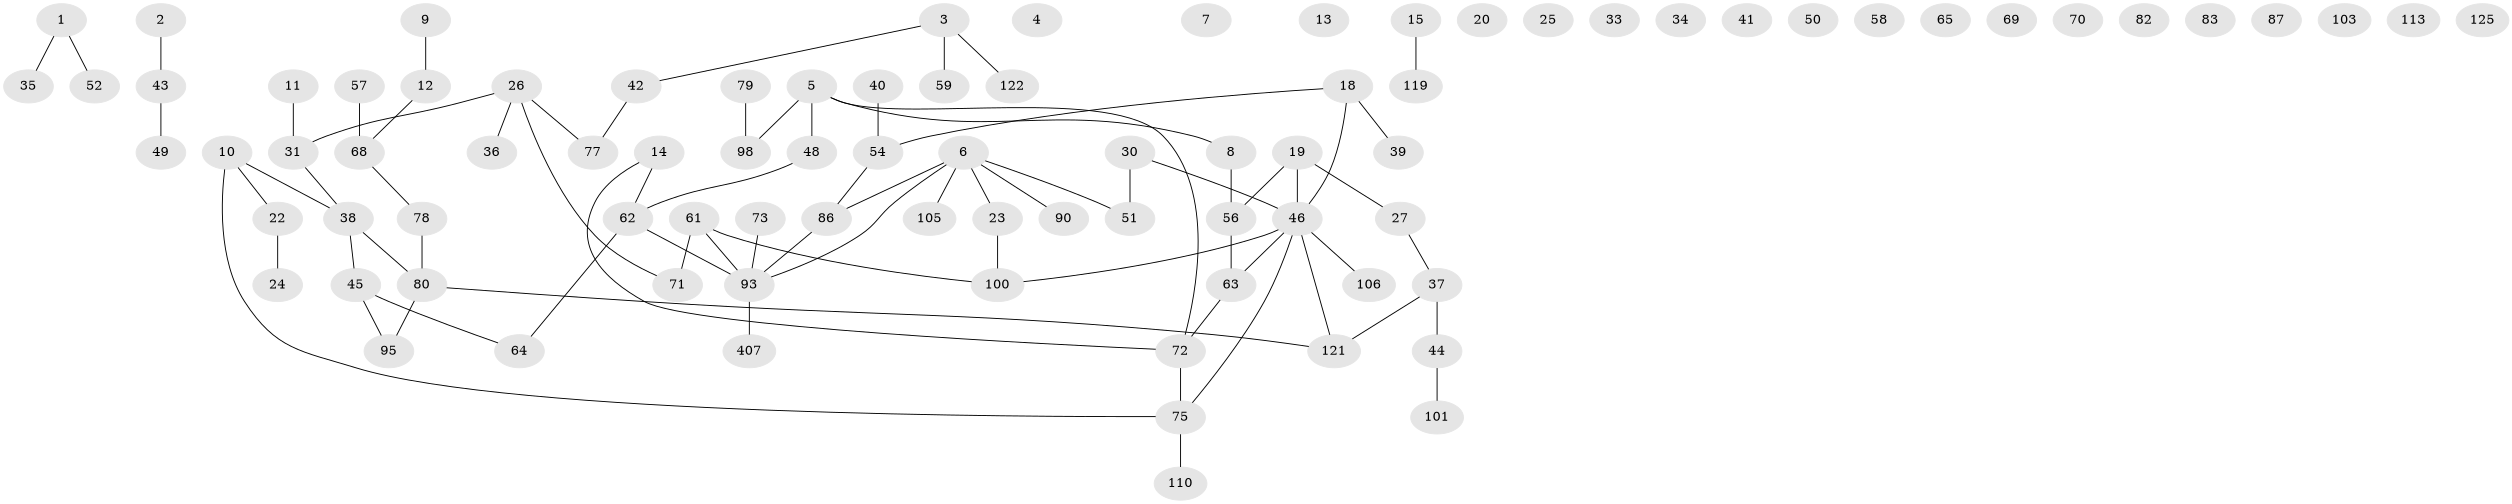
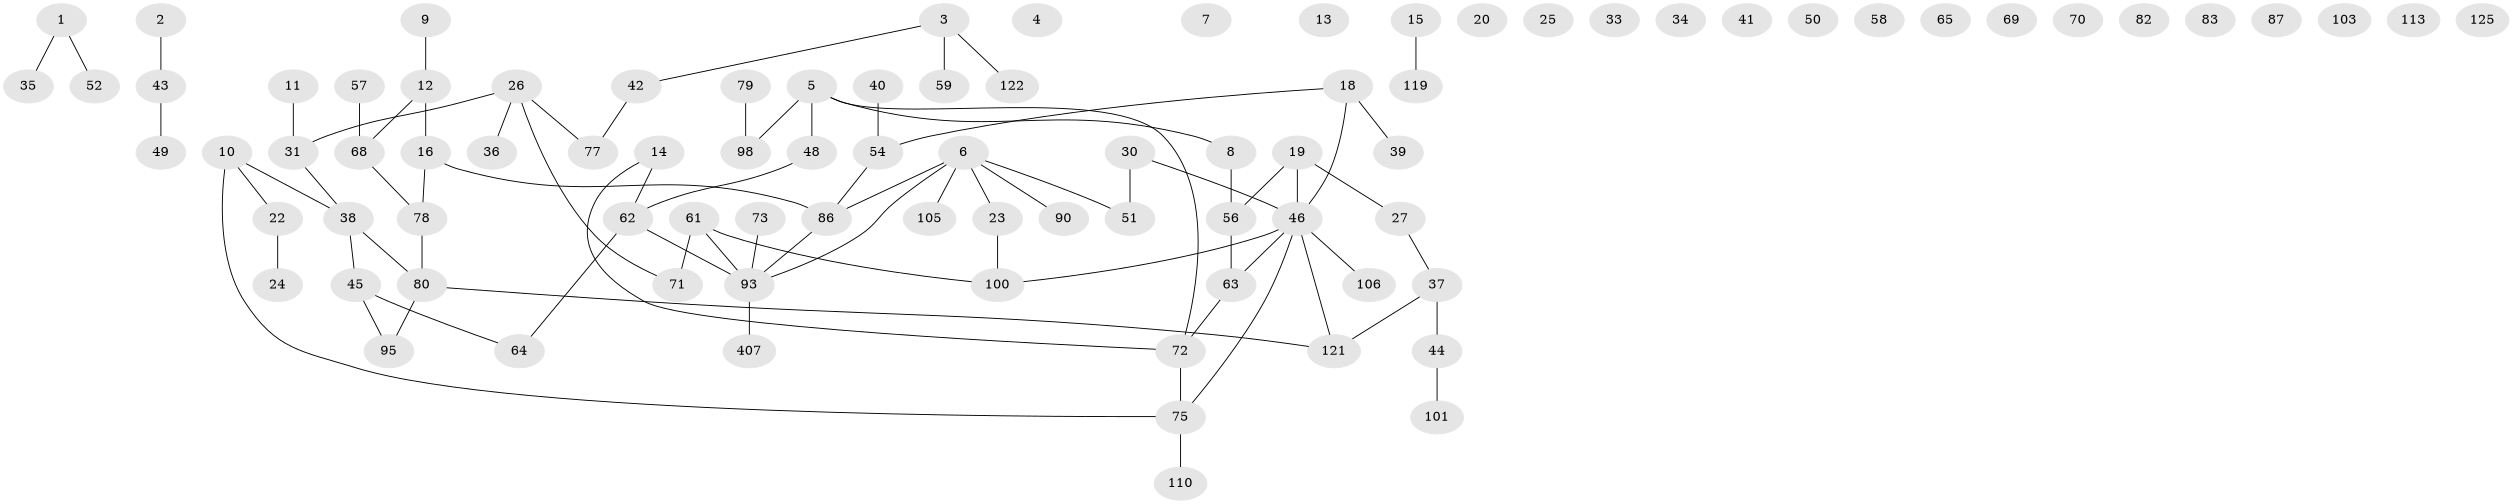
node "16": added
